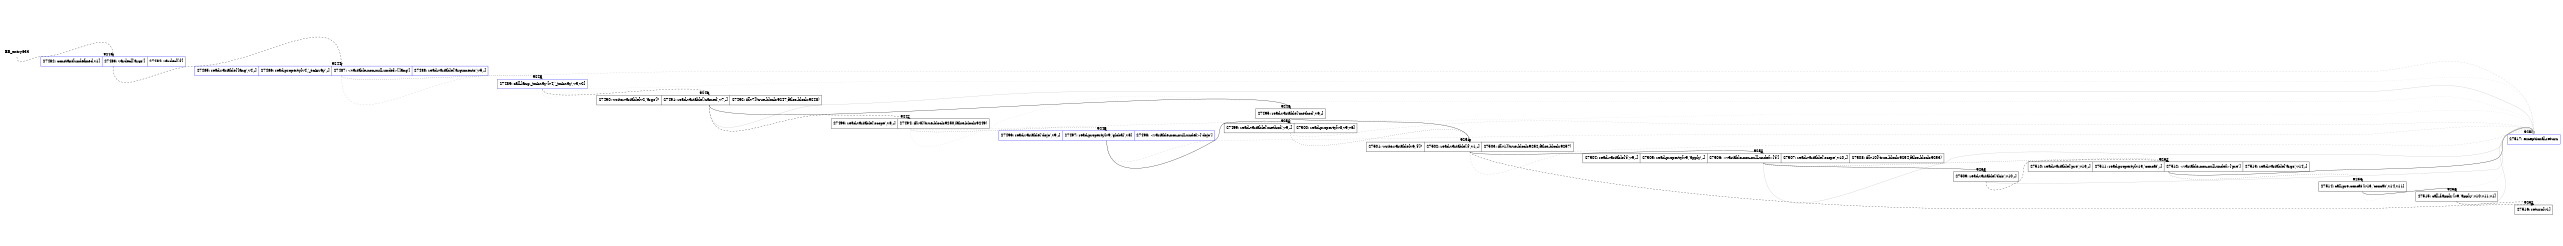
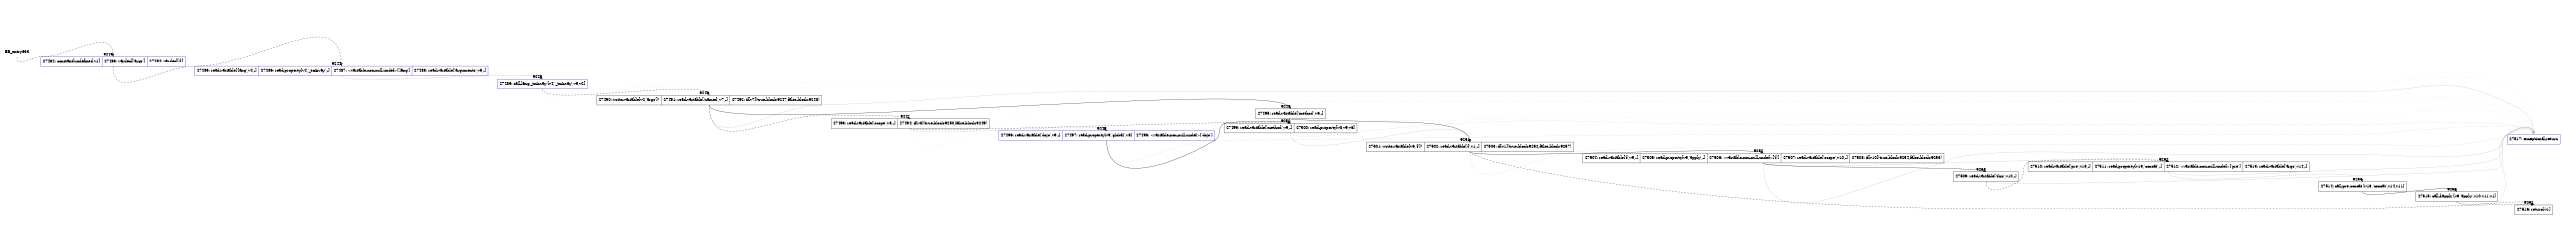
edge "27485: read-variable['lang',v4,-]" -> "27517: exceptional-return": removed
edge "27493: read-variable['scope',v8,-]" -> "27499: read-variable['method',v9,-]": color gray -> black
edge "27510: read-variable['pre',v13,-]" -> "27517: exceptional-return": color black -> gray
